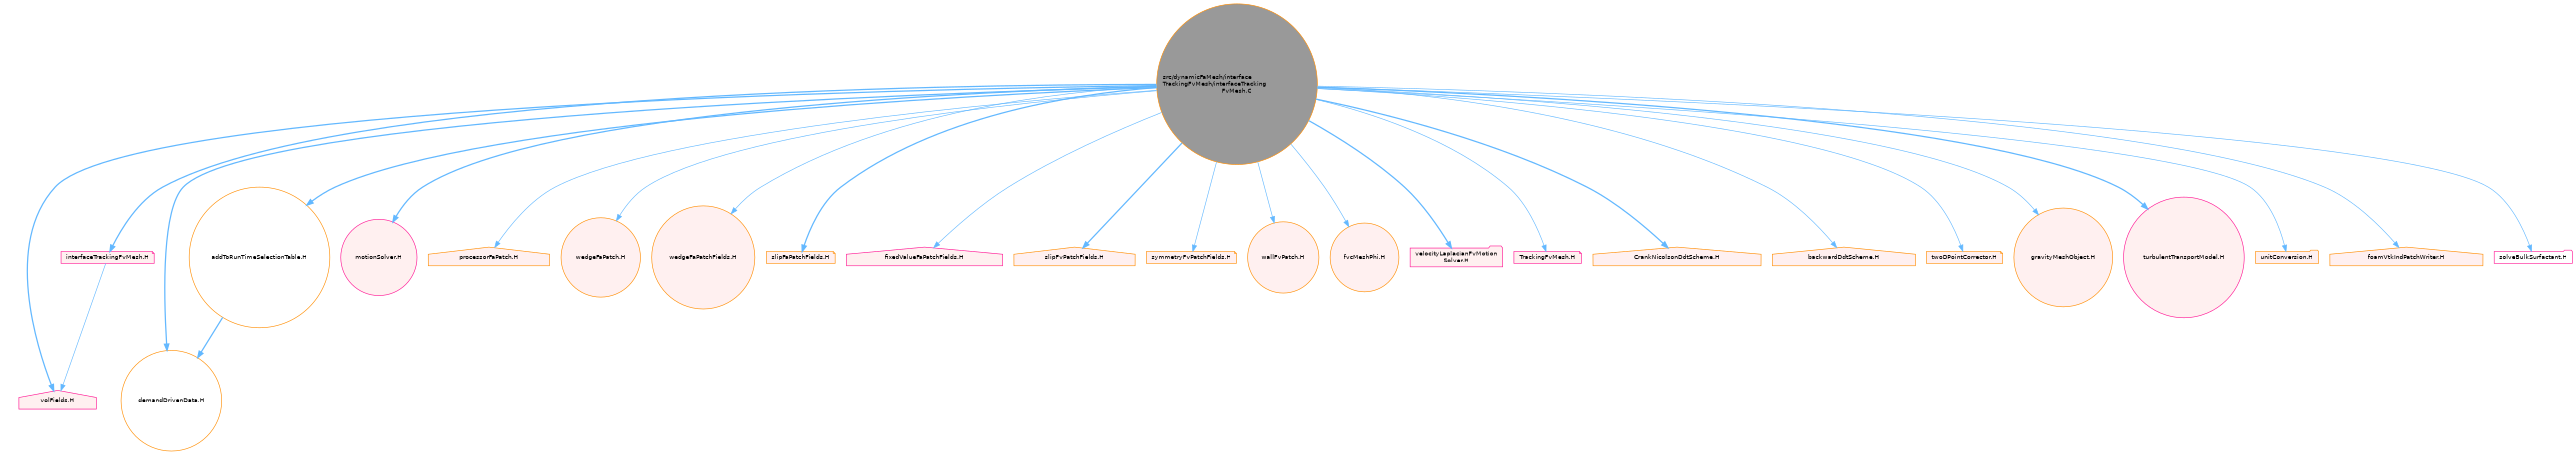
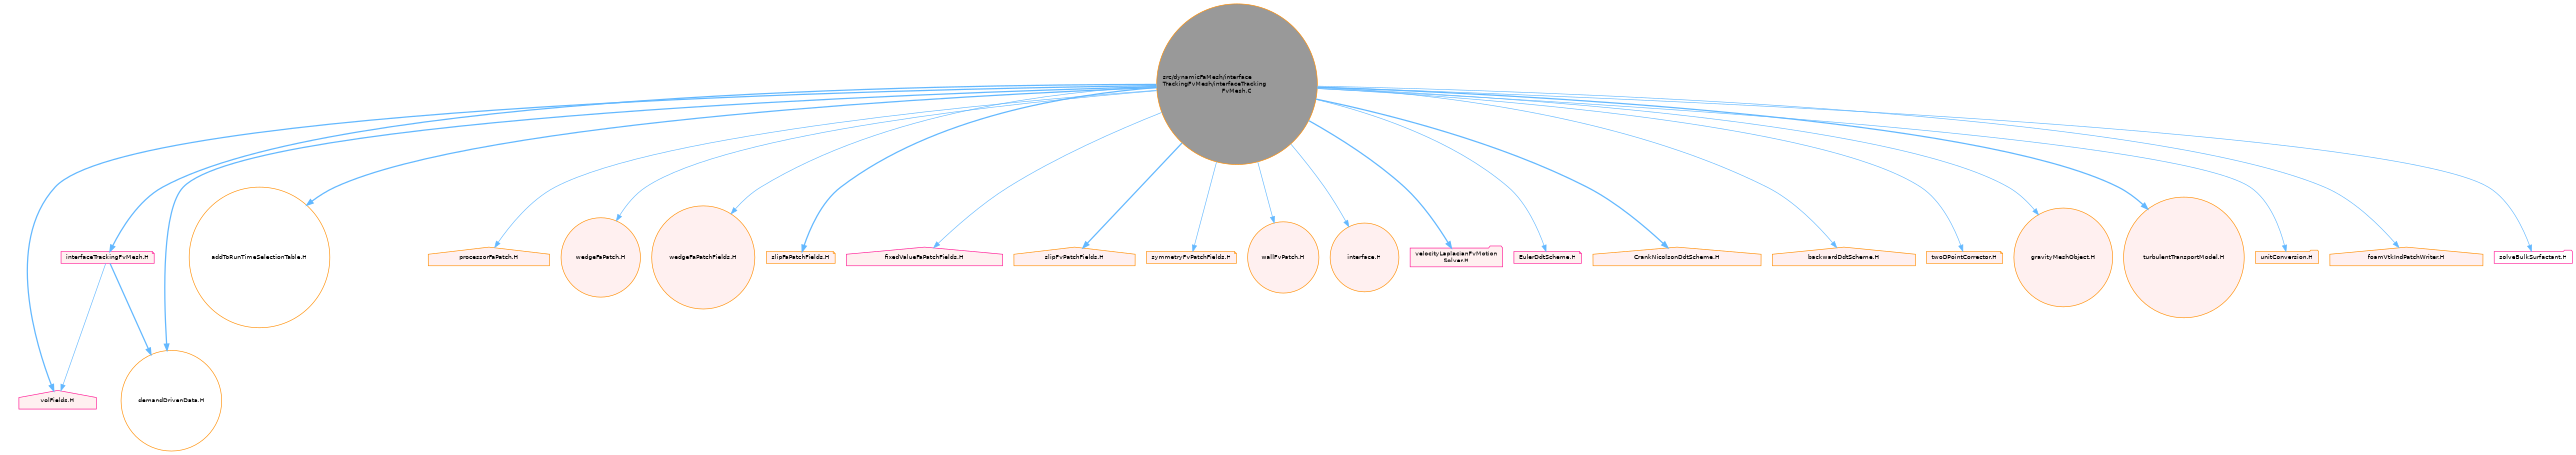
node "motionSolver.H": removed
node "fvcMeshPhi.H": label "fvcMeshPhi.H" -> "interface.H"
node "TrackingFvMesh.H": label "TrackingFvMesh.H" -> "EulerDdtScheme.H"
node "turbulentTransportModel.H": color deeppink -> darkorange
edge "addToRunTimeSelectionTable.H" -> "demandDrivenData.H": now "interfaceTrackingFvMesh.H" -> "demandDrivenData.H"
